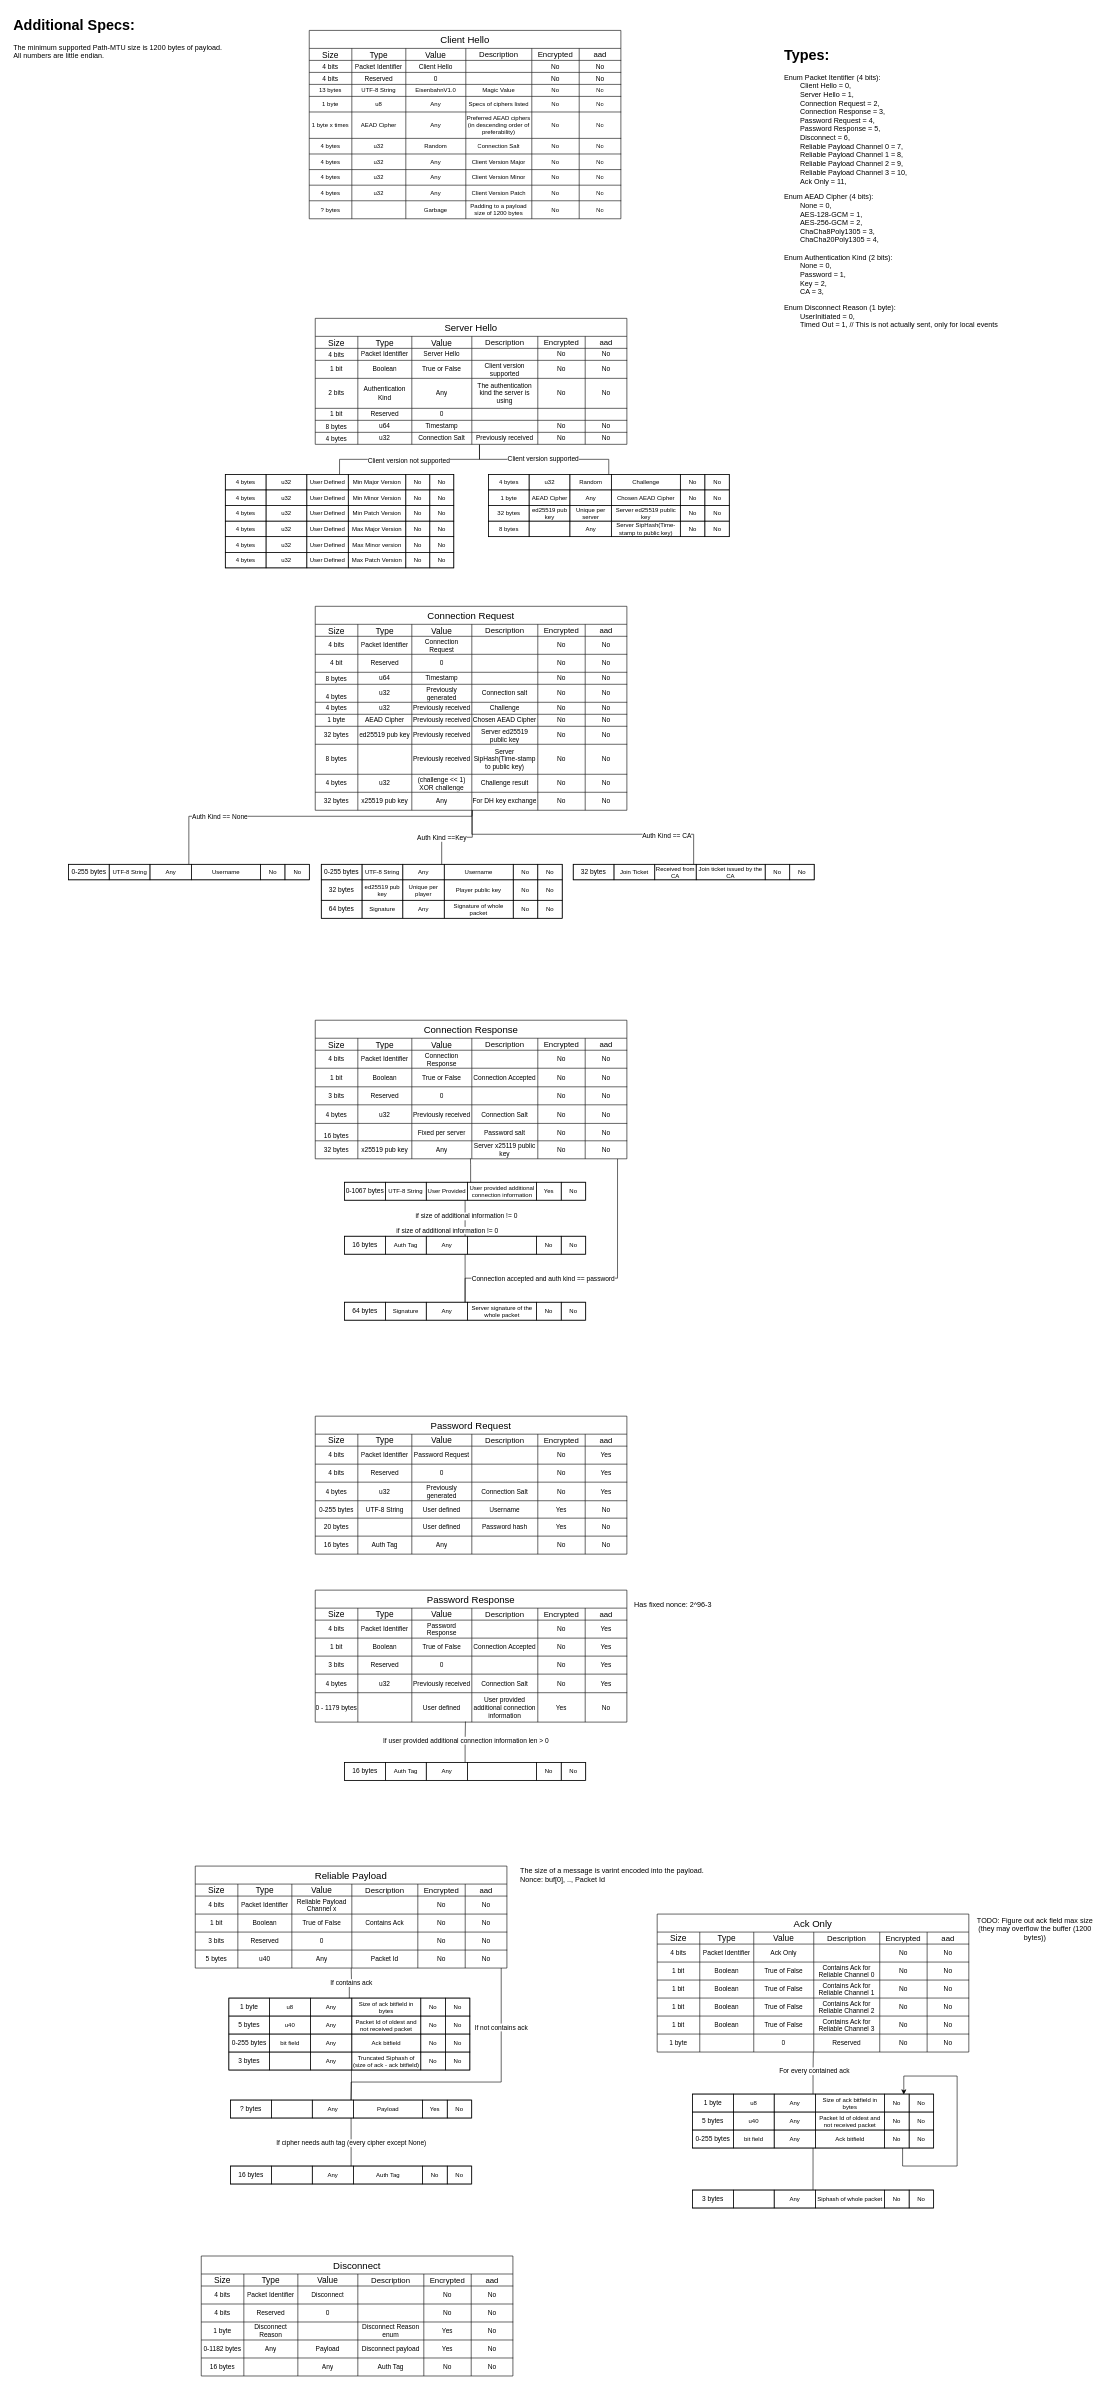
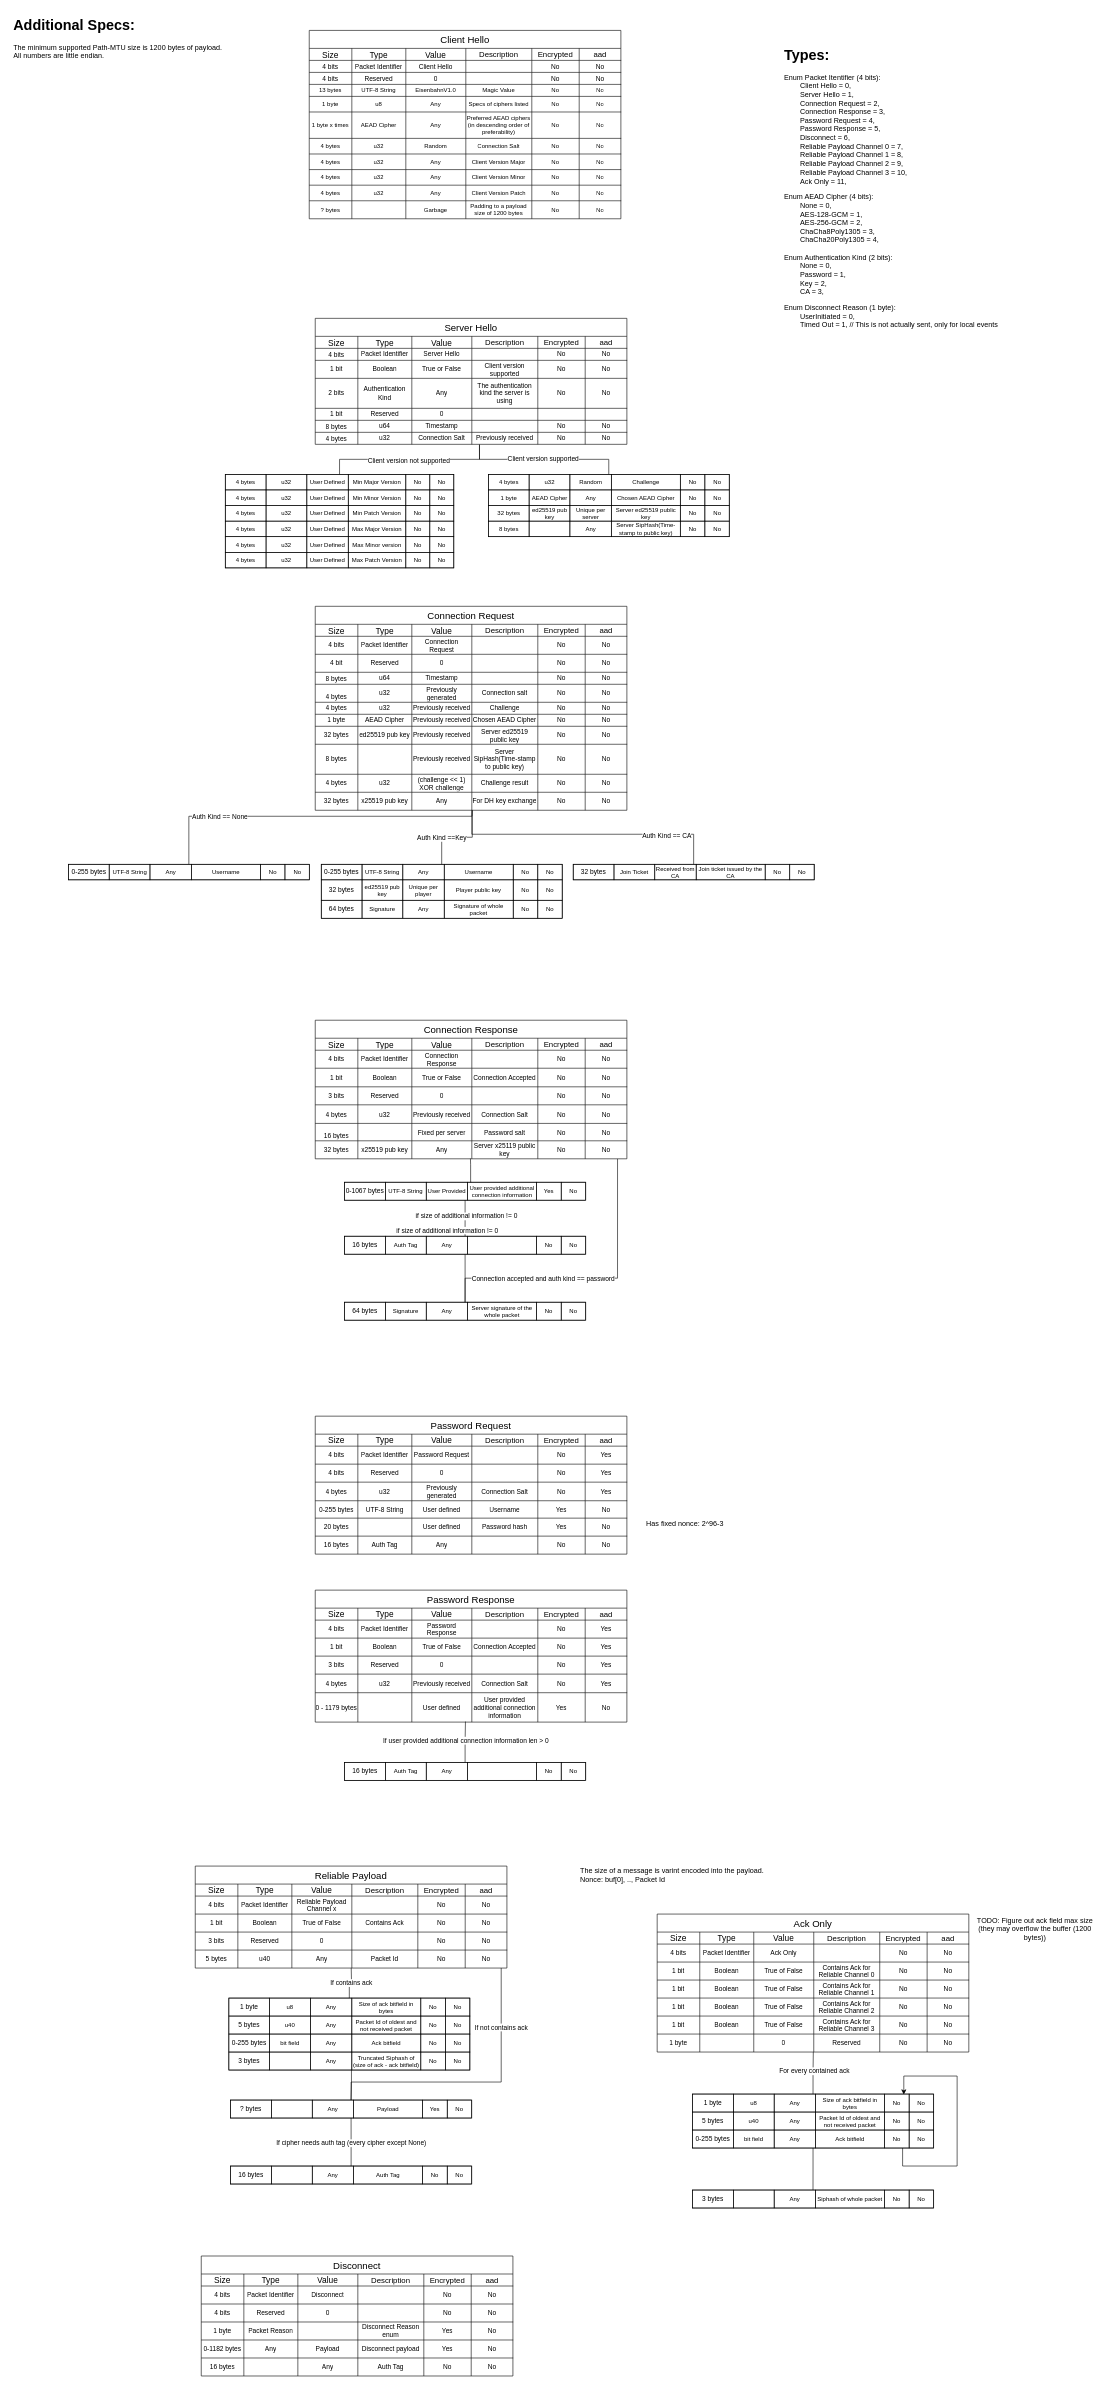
node "Has fixed nonce: 2^96-3": moved (705, 1605) -> (717, 1524)
node "The size of a message is varint encoded into the payload. Nonce: buf[0], .., Packet Id": moved (618, 1875) -> (678, 1875)
node "Disconnect Reason": label "Disconnect Reason" -> "Packet Reason"
